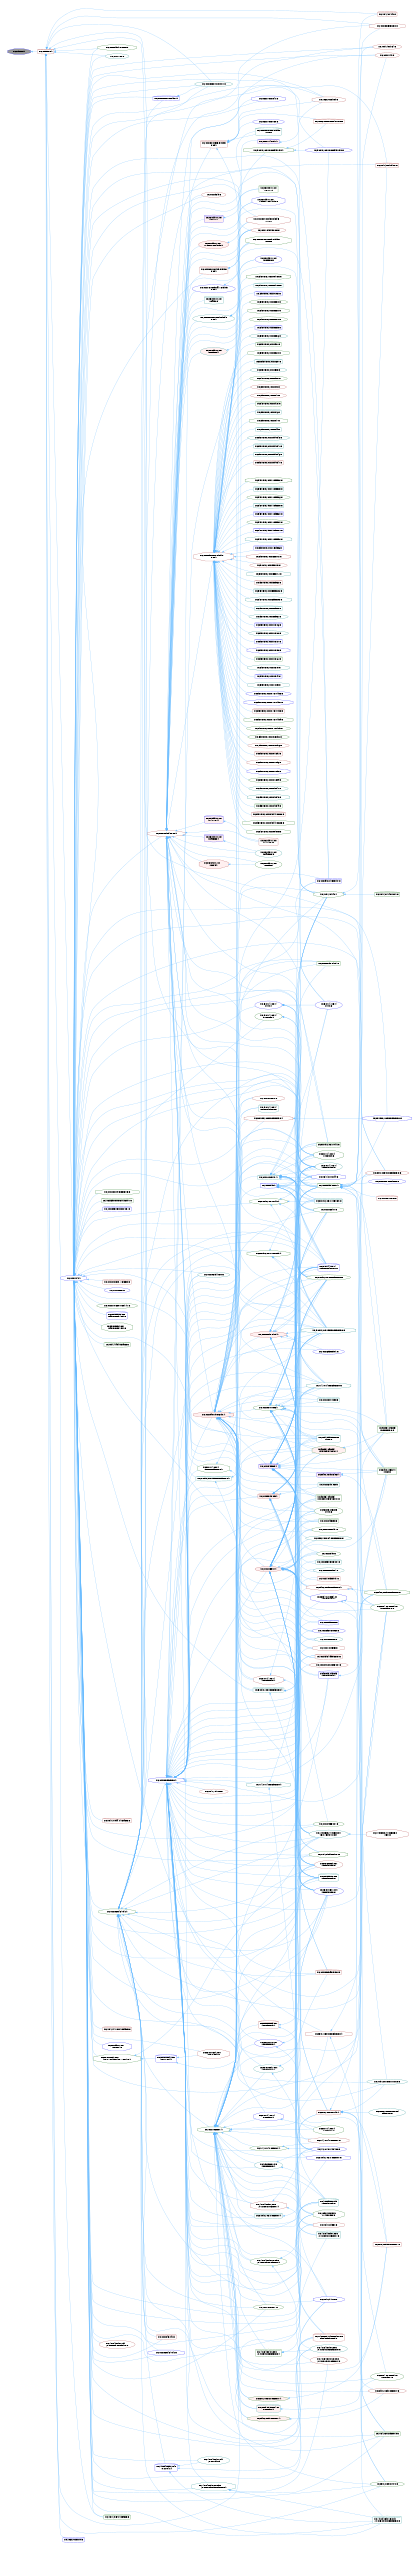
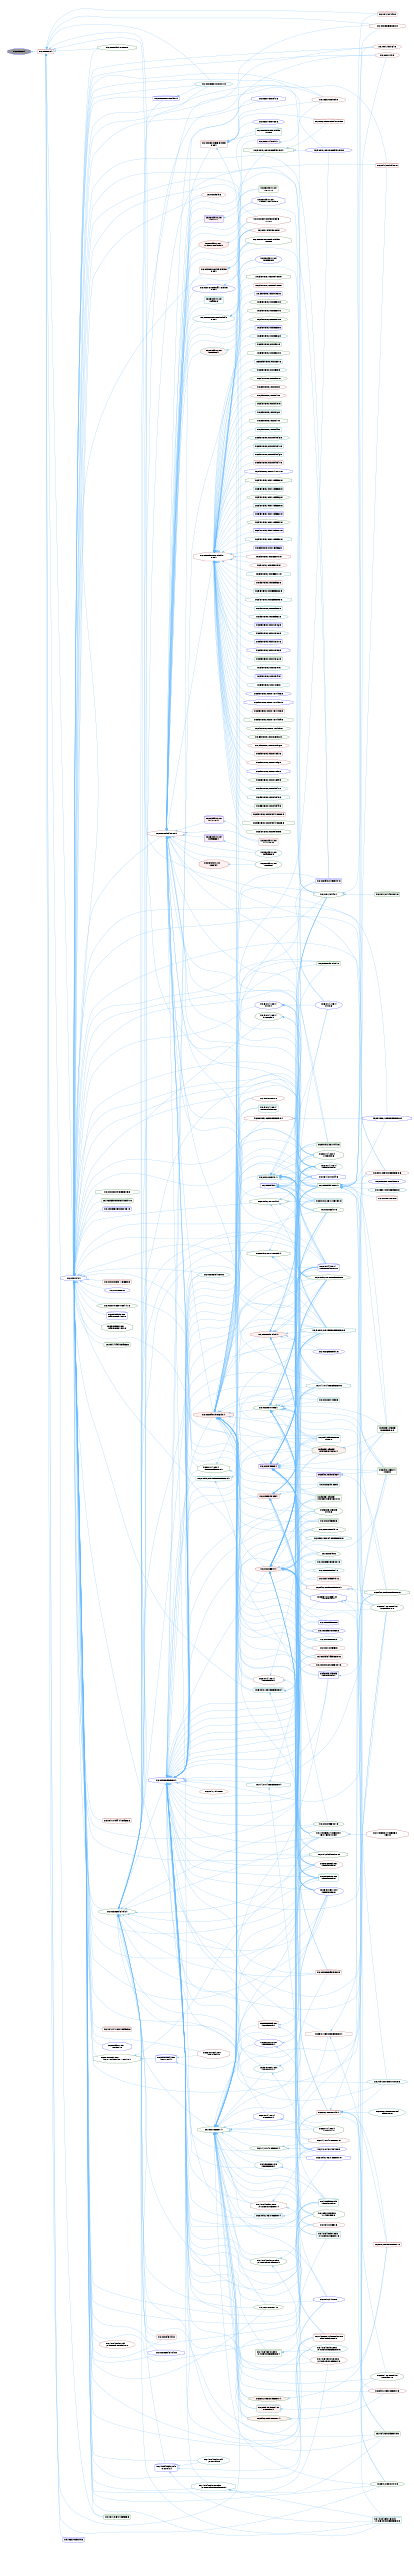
node "src/Ioss_Map.C": removed
node "src/elements/Ioss_Spring3.C": color teal -> brown
node "src/elements/Ioss_Unknown.C": added
node "src/utest/Utst_heartbeat.C": added
